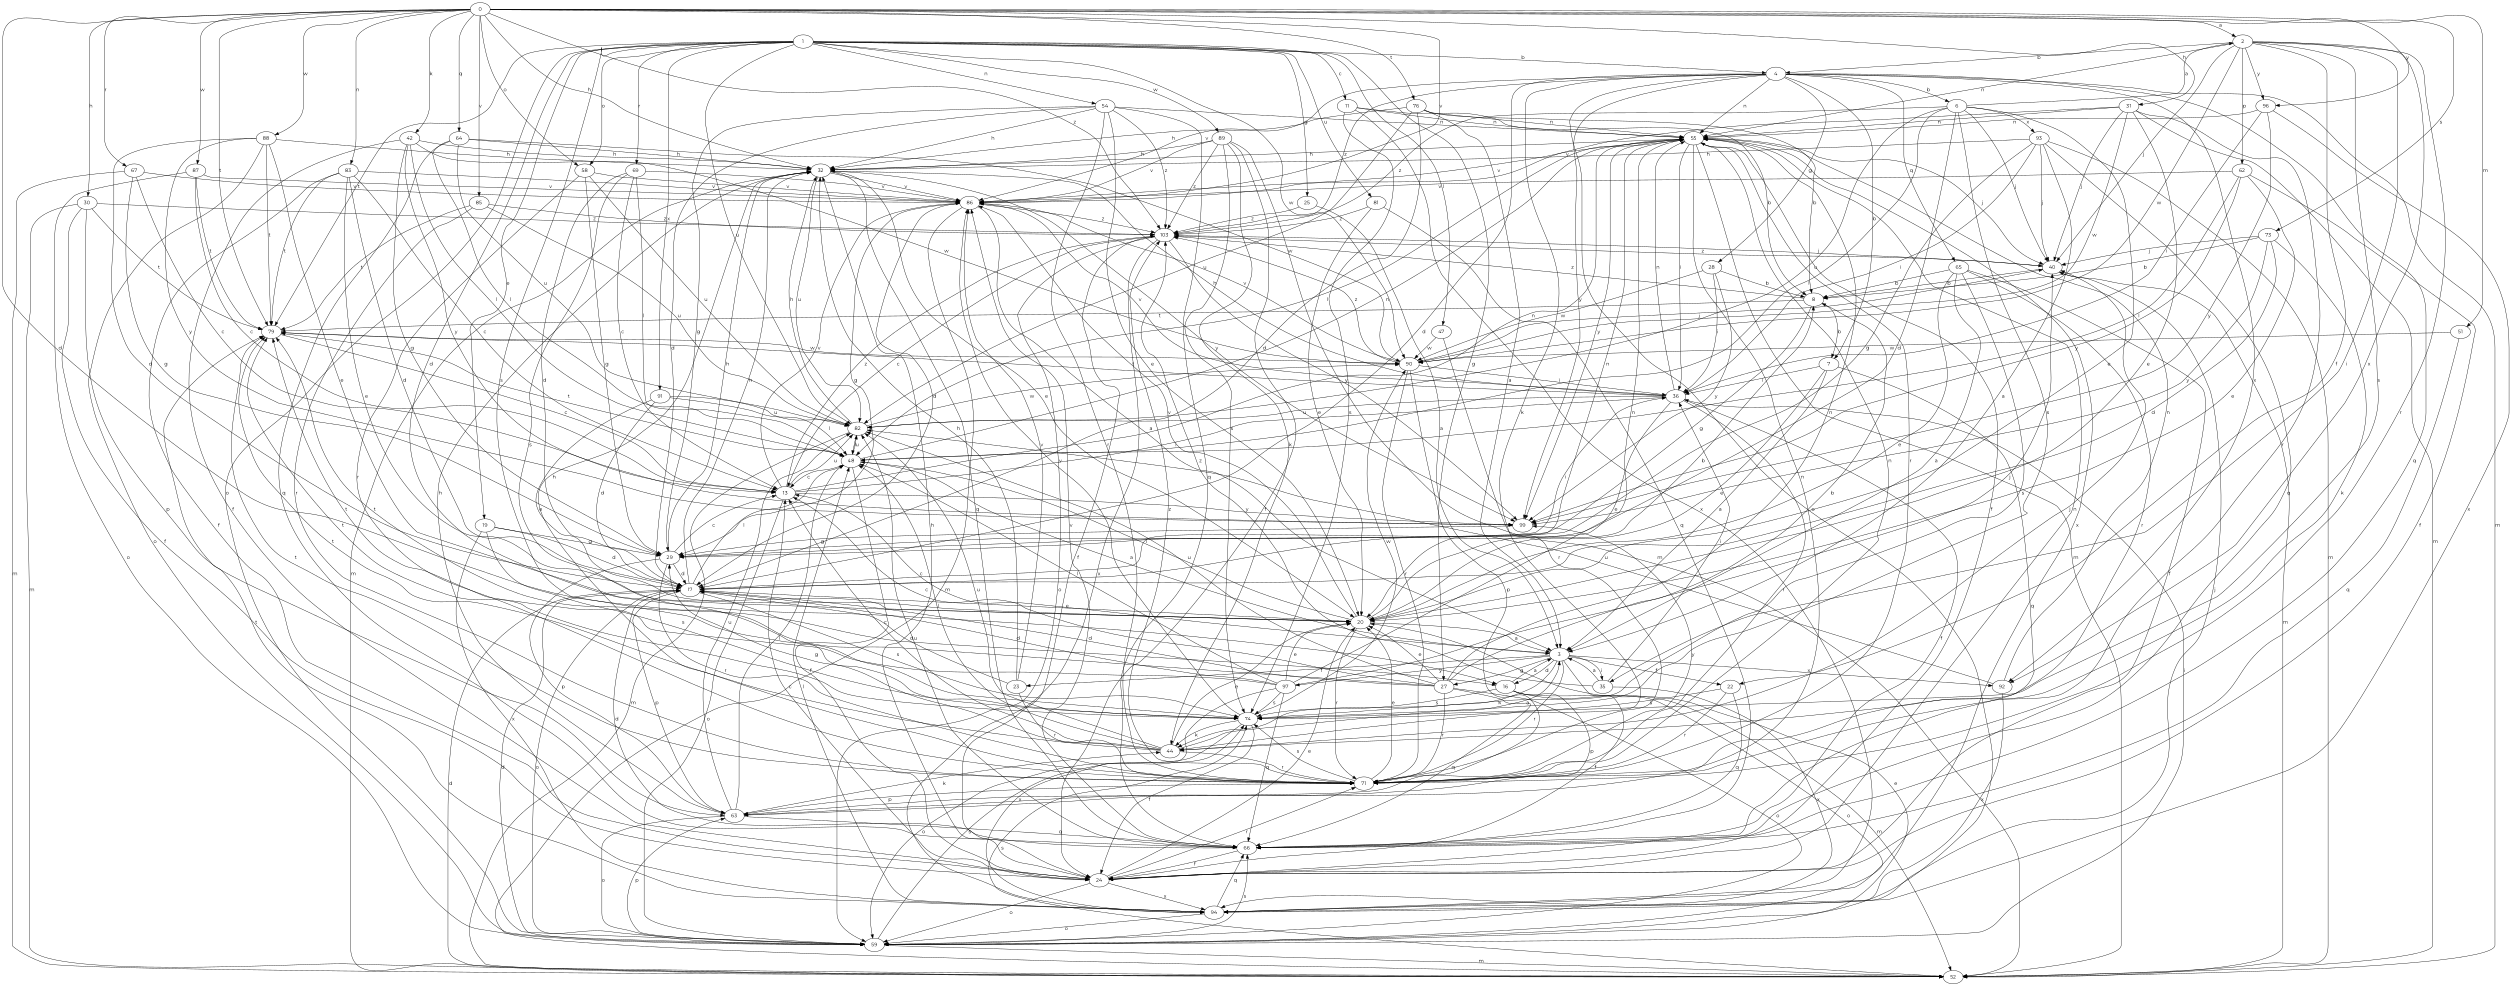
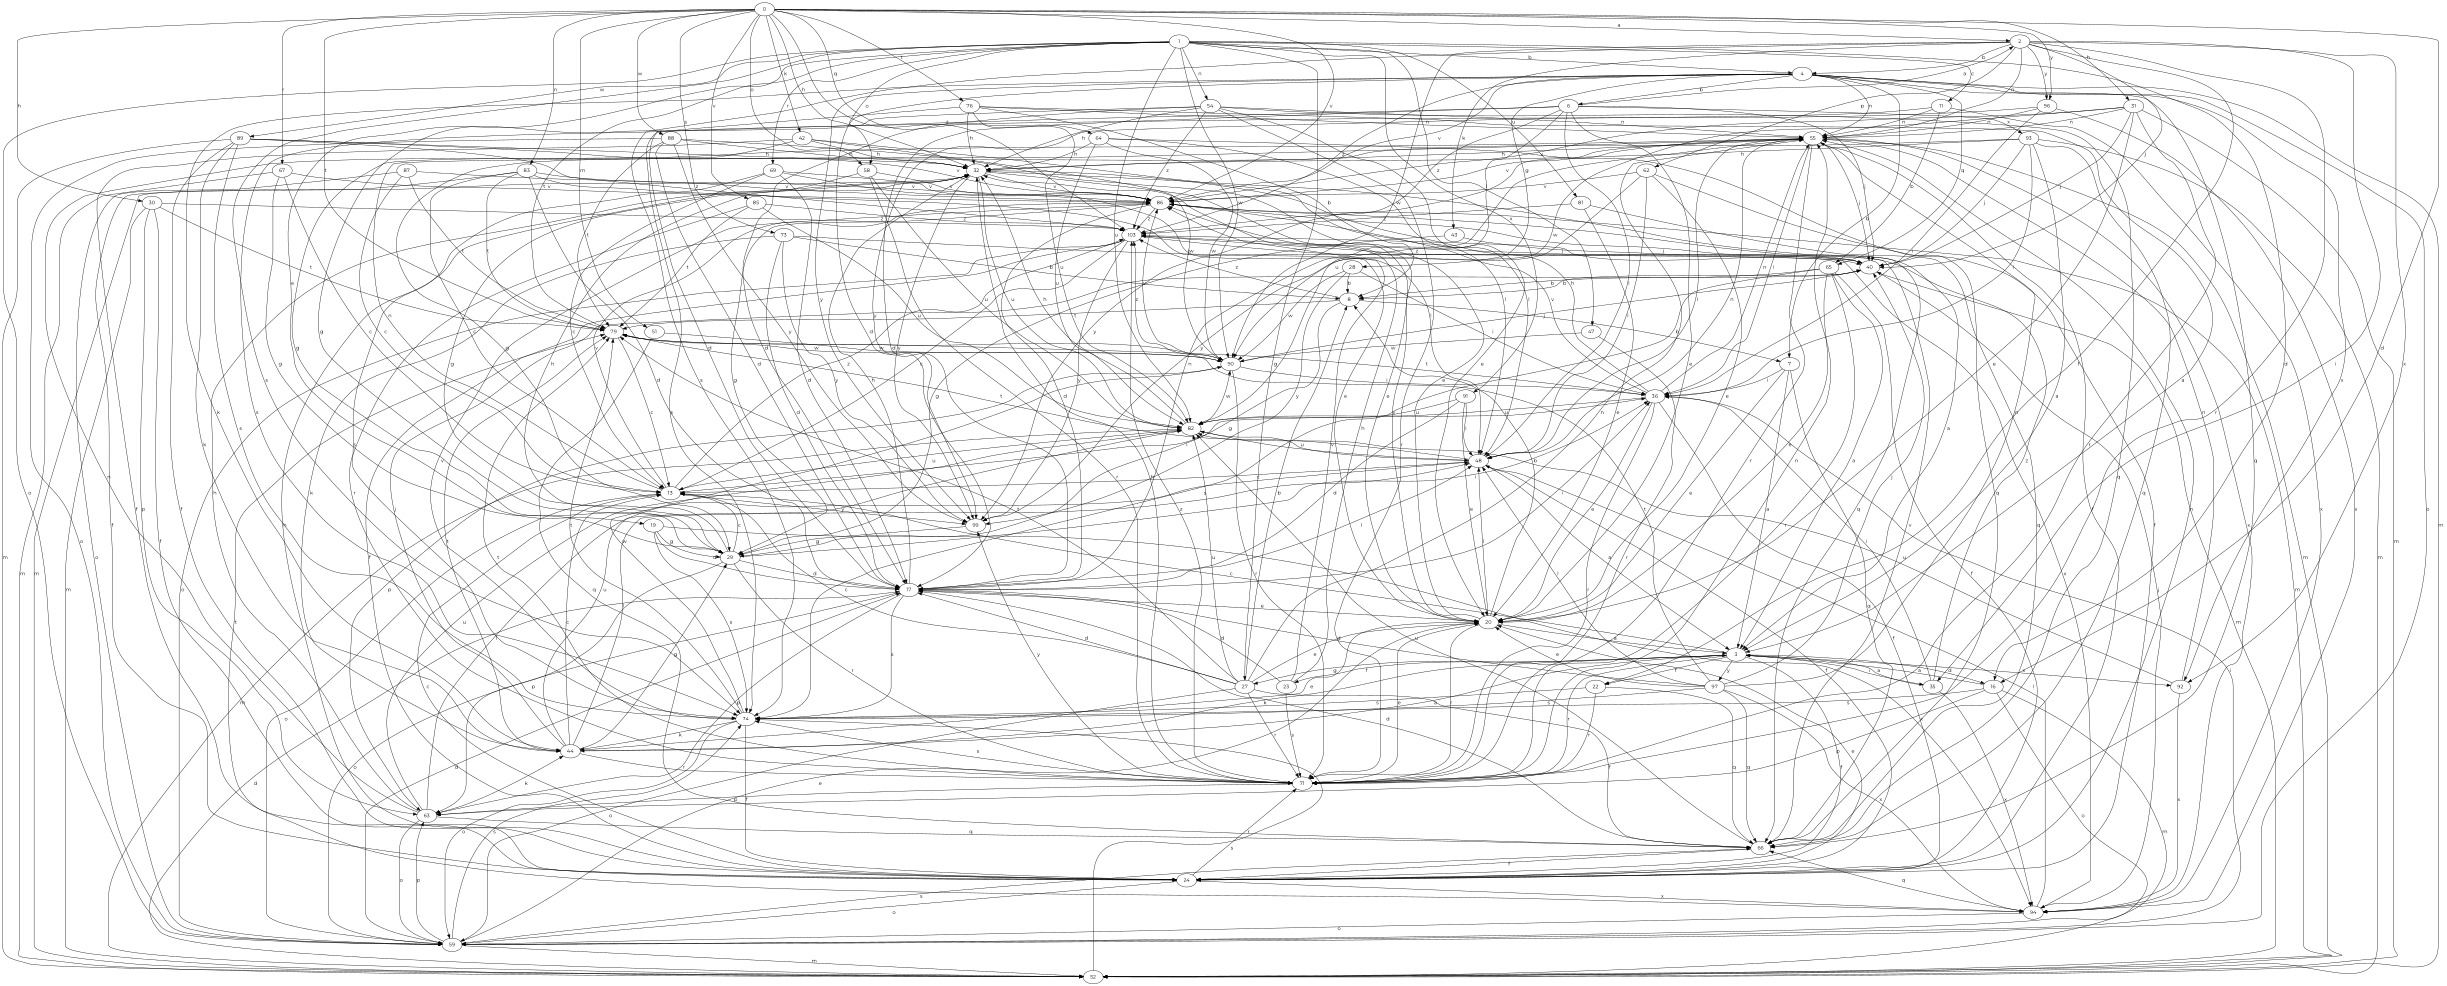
edge "0" -> "87": removed, label "w"
edge "11" -> "8": now "11" -> "65"
node "25": removed
node "43": added
edge "42" -> "99": removed, label "y"
edge "17" -> "36": added, label "i"
edge "23" -> "71": label "r" -> "s"
edge "27" -> "66": label "q" -> "f"
edge "55" -> "63": reversed
